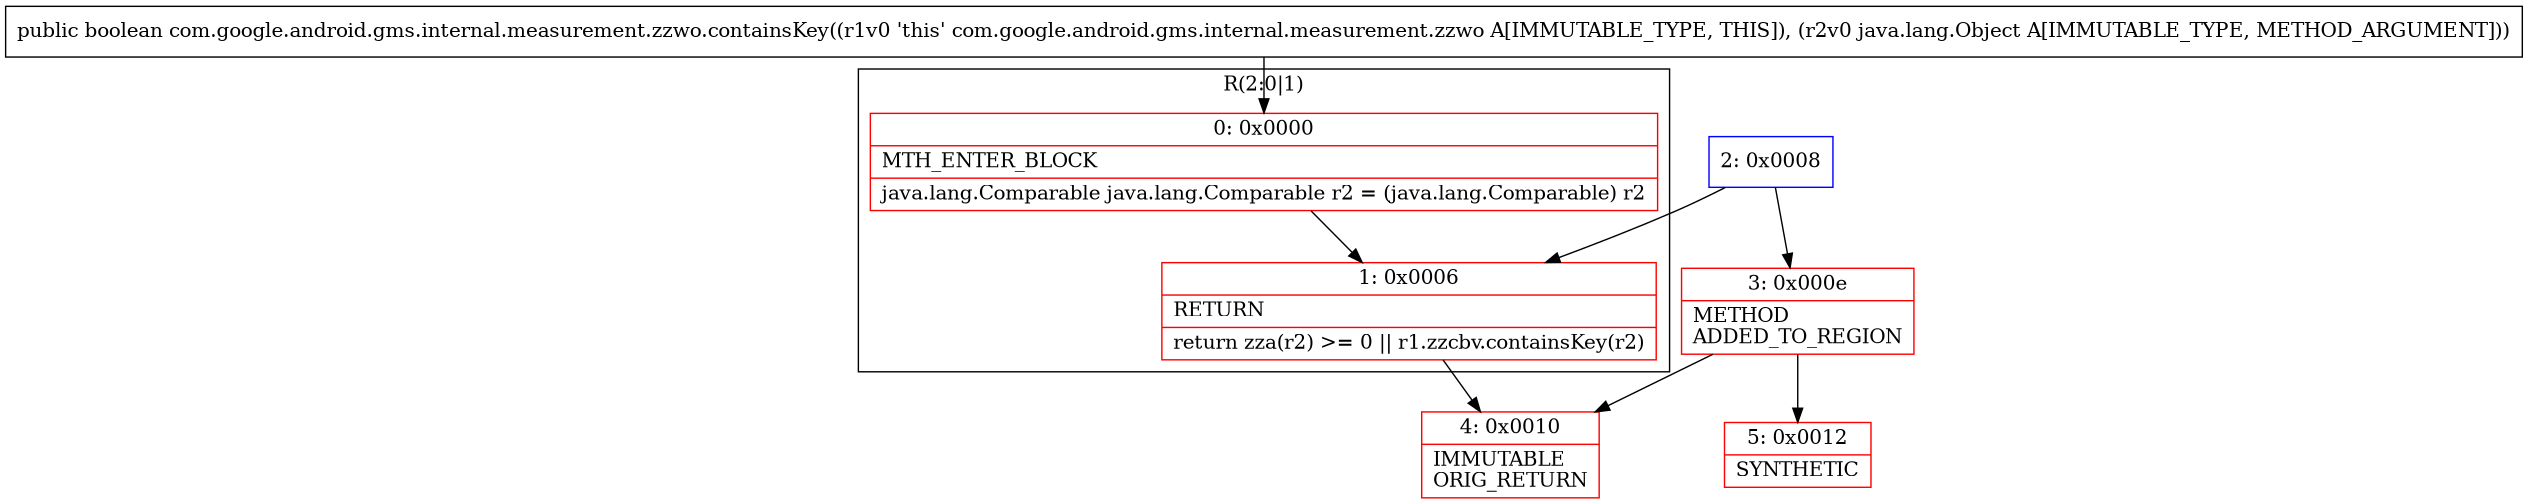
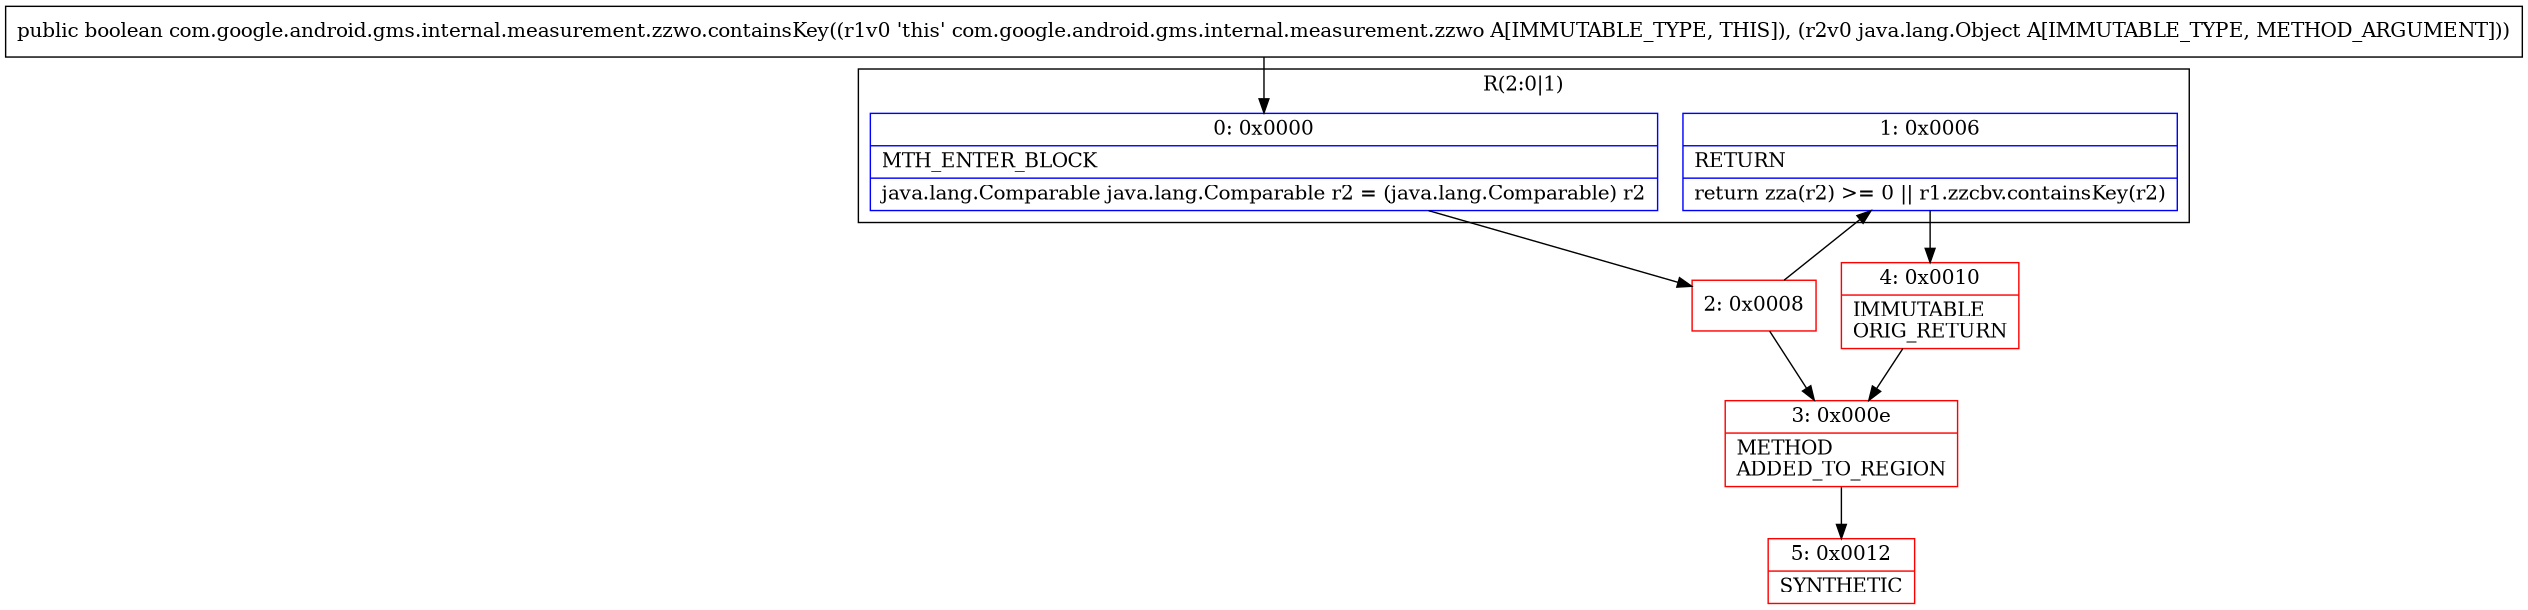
node "0: 0x0000": color red -> blue
node "2: 0x0008": color blue -> red
edge "0: 0x0000" -> "1: 0x0006": now "0: 0x0000" -> "2: 0x0008"
node "1: 0x0006": color red -> blue
edge "3: 0x000e" -> "4: 0x0010": reversed
